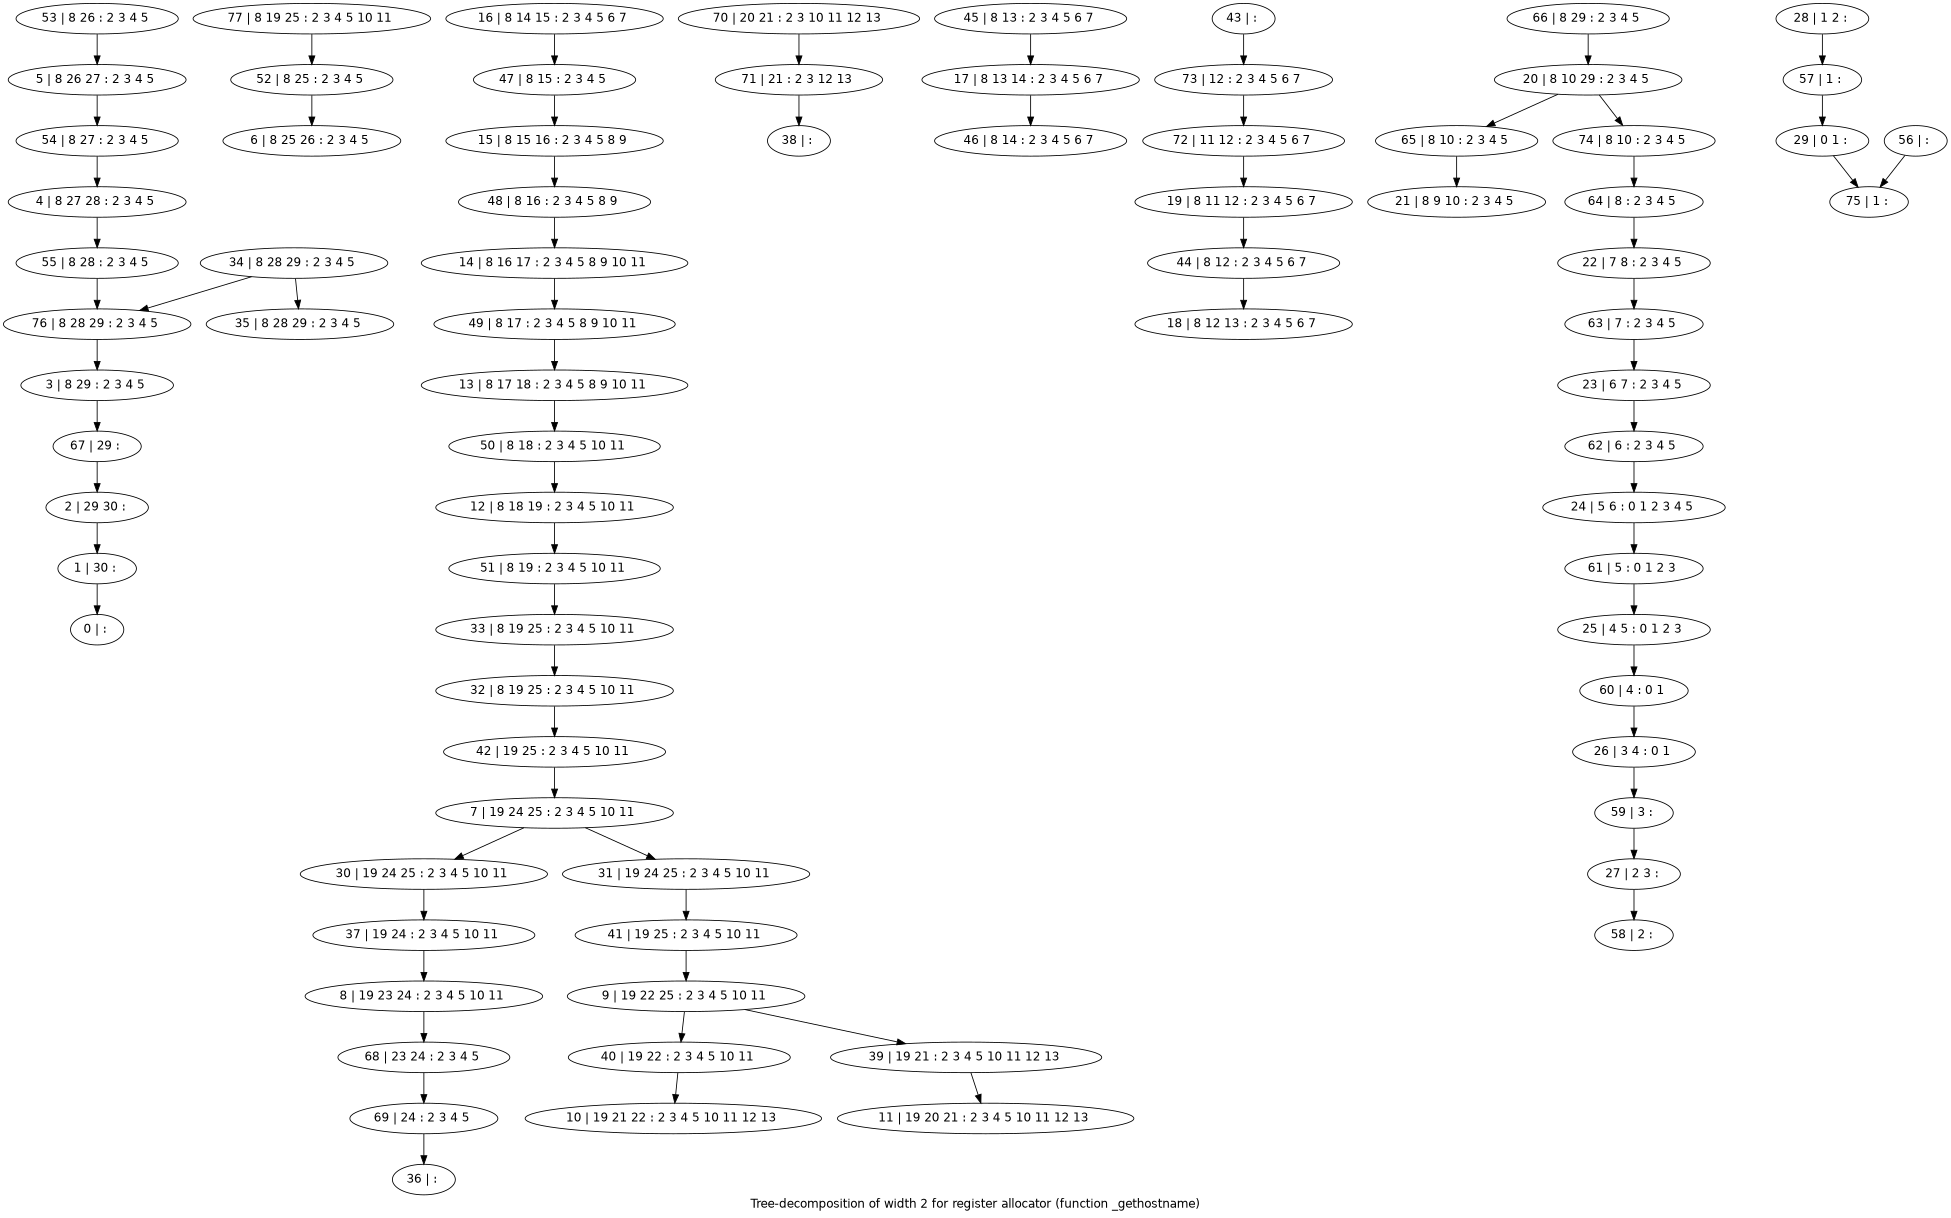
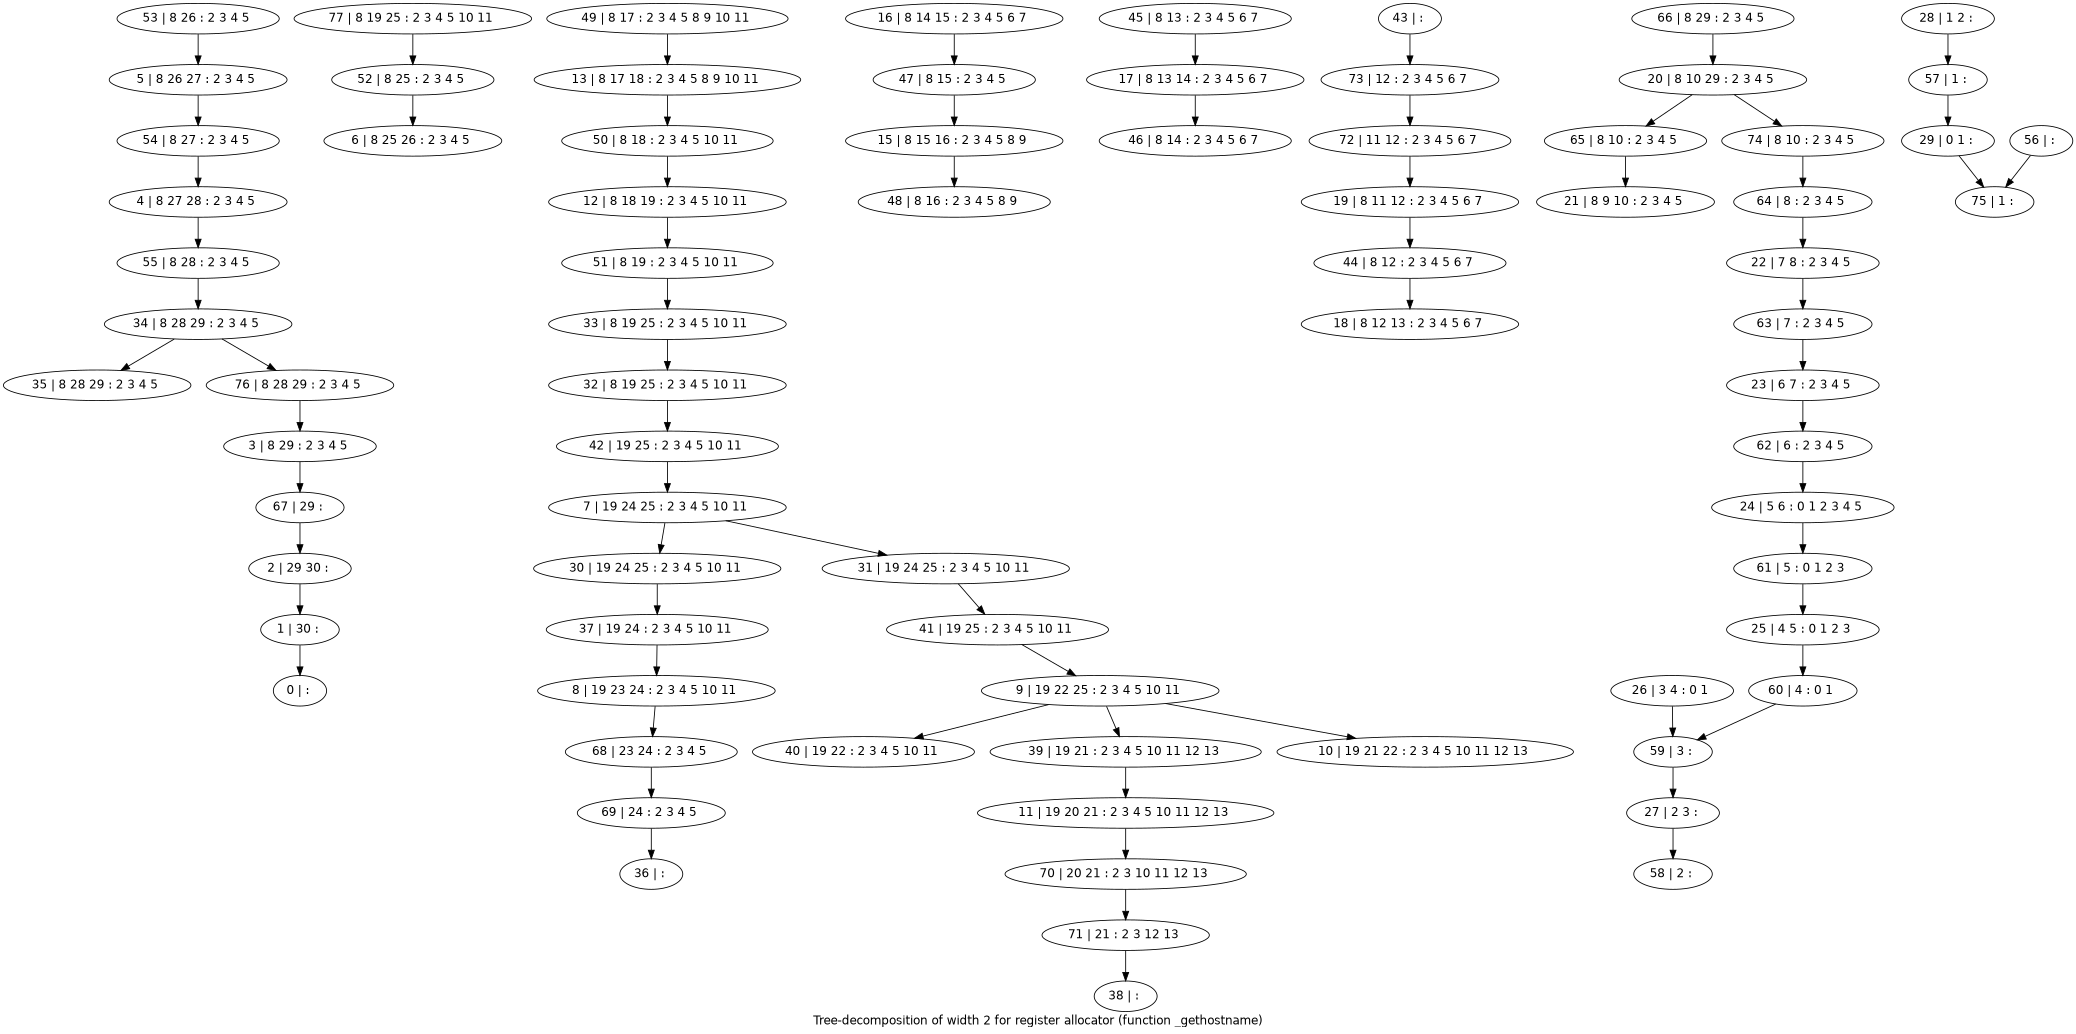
node "14 | 8 16 17 : 2 3 4 5 8 9 10 11": removed
edge "55 | 8 28 : 2 3 4 5" -> "76 | 8 28 29 : 2 3 4 5": now "55 | 8 28 : 2 3 4 5" -> "34 | 8 28 29 : 2 3 4 5"
edge "60 | 4 : 0 1" -> "26 | 3 4 : 0 1": now "60 | 4 : 0 1" -> "59 | 3 :"
edge "11 | 19 20 21 : 2 3 4 5 10 11 12 13" -> "70 | 20 21 : 2 3 10 11 12 13": added
edge "40 | 19 22 : 2 3 4 5 10 11" -> "10 | 19 21 22 : 2 3 4 5 10 11 12 13": now "9 | 19 22 25 : 2 3 4 5 10 11" -> "10 | 19 21 22 : 2 3 4 5 10 11 12 13"
